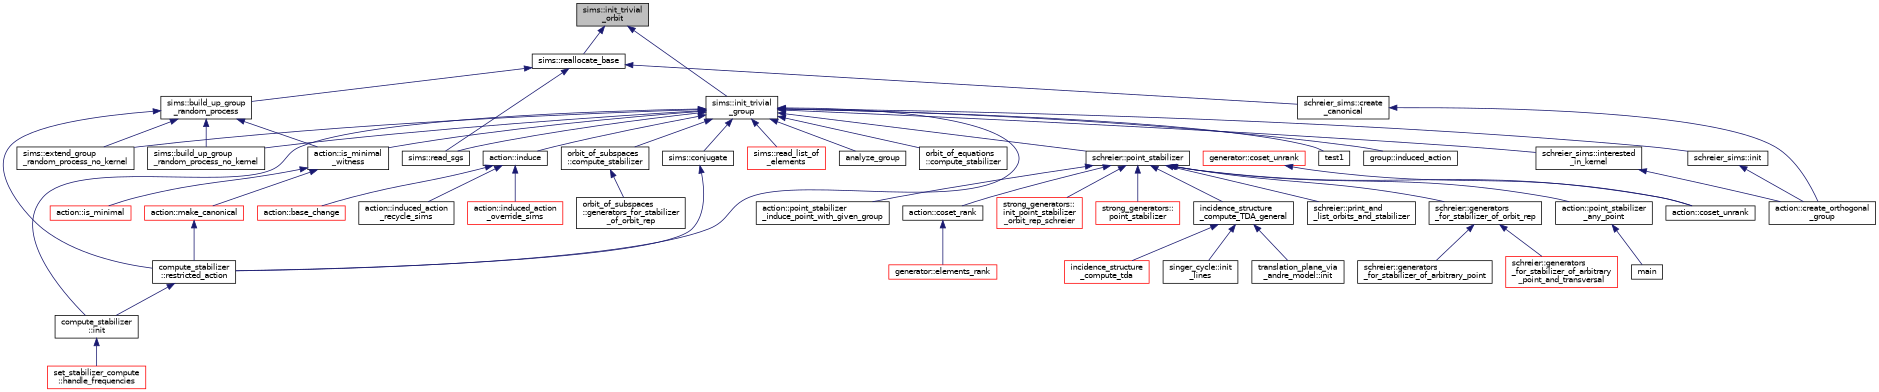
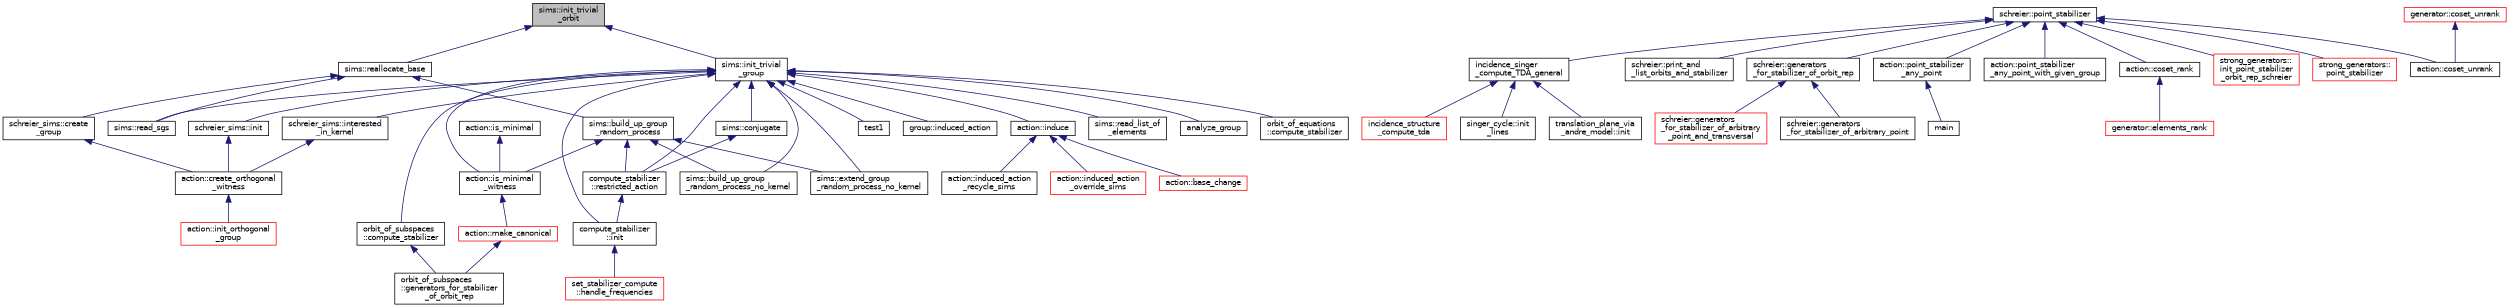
node "schreier_sims::create _canonical": label "schreier_sims::create _canonical" -> "schreier_sims::create _group"
edge "schreier::point_stabilizer" -> "sims::init_trivial _group": removed
node "sims::read_list_of _elements": color red -> black
edge "action::is_minimal" -> "action::is_minimal _witness": reversed
node "action::is_minimal": color red -> black
node "action::point_stabilizer _induce_point_with_given_group": label "action::point_stabilizer _induce_point_with_given_group" -> "action::point_stabilizer _any_point_with_given_group"
node "incidence_structure _compute_TDA_general": label "incidence_structure _compute_TDA_general" -> "incidence_singer _compute_TDA_general"
node "action::create_orthogonal _group": label "action::create_orthogonal _group" -> "action::create_orthogonal _witness"
node "action::init_orthogonal _group": added
edge "compute_stabilizer ::restricted_action" -> "action::make_canonical": now "orbit_of_subspaces ::generators_for_stabilizer _of_orbit_rep" -> "action::make_canonical"
